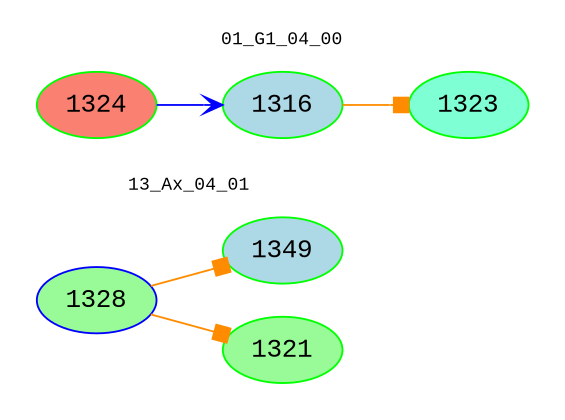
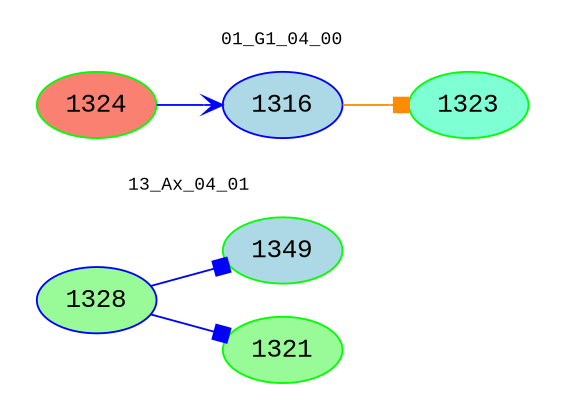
node "1316": color green -> blue
edge "1328" -> "1349": color darkorange -> blue
edge "1328" -> "1321": color darkorange -> blue
